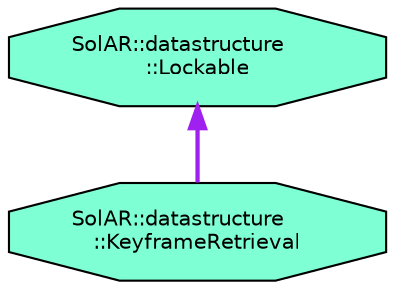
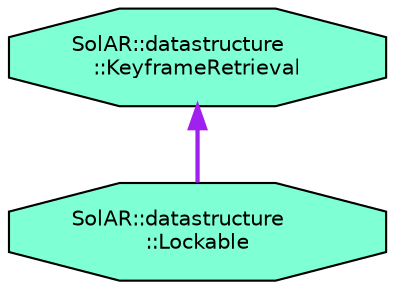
edge "SolAR::datastructure ::KeyframeRetrieval" -> "SolAR::datastructure ::Lockable": reversed
